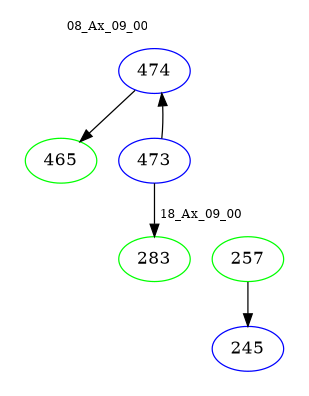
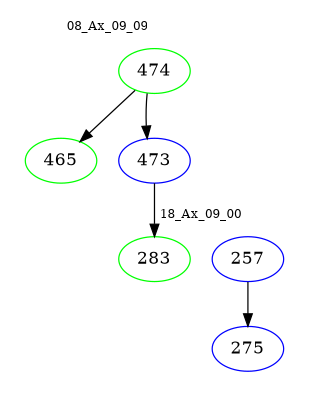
cluster "08_Ax_09_00": label "08_Ax_09_00" -> "08_Ax_09_09"
node "474": color blue -> green
edge "473" -> "474": reversed
node "257": color green -> blue
node "245": label "245" -> "275"
